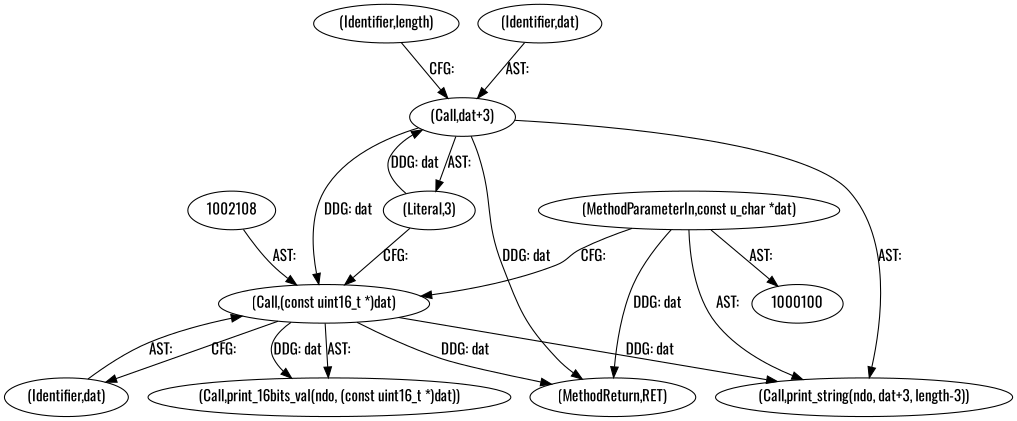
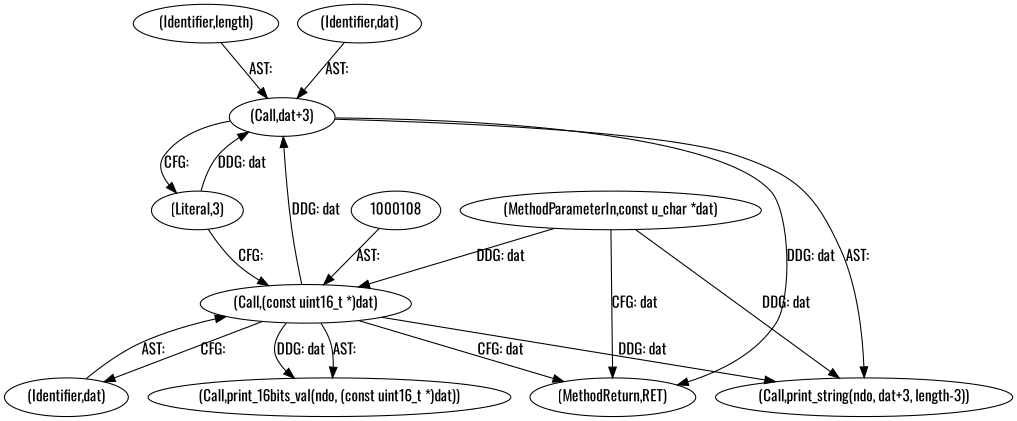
edge "(Identifier,length)" -> "(Call,dat+3)": label "CFG: " -> "AST: "
edge "(Call,dat+3)" -> "(Literal,3)": label "AST: " -> "CFG: "
edge "(Call,dat+3)" -> "(Call,(const uint16_t *)dat)": reversed
node "1002108": label "1002108" -> "1000108"
edge "(MethodParameterIn,const u_char *dat)" -> "(Call,(const uint16_t *)dat)": label "CFG: " -> "DDG: dat"
edge "(MethodParameterIn,const u_char *dat)" -> "(MethodReturn,RET)": label "DDG: dat" -> "CFG: dat"
edge "(MethodParameterIn,const u_char *dat)" -> "(Call,print_string(ndo, dat+3, length-3))": label "AST: " -> "DDG: dat"
node "1000100": removed
edge "(Call,(const uint16_t *)dat)" -> "(MethodReturn,RET)": label "DDG: dat" -> "CFG: dat"
